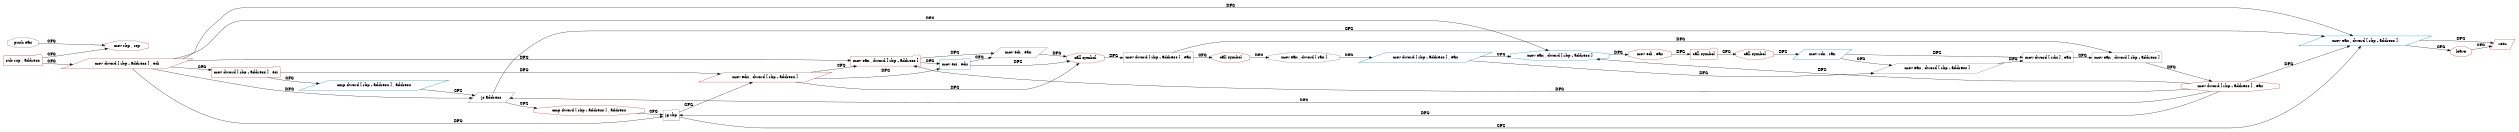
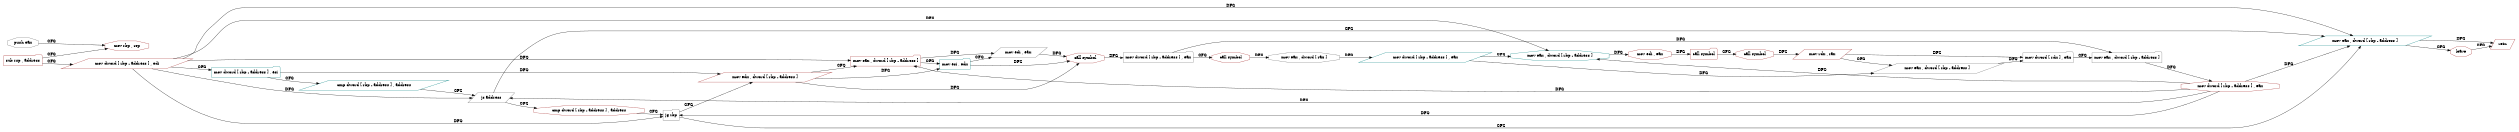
node "mov rdx , rax": color teal -> brown
node "mov dword [ rbp - address ] , esi": color brown -> teal
